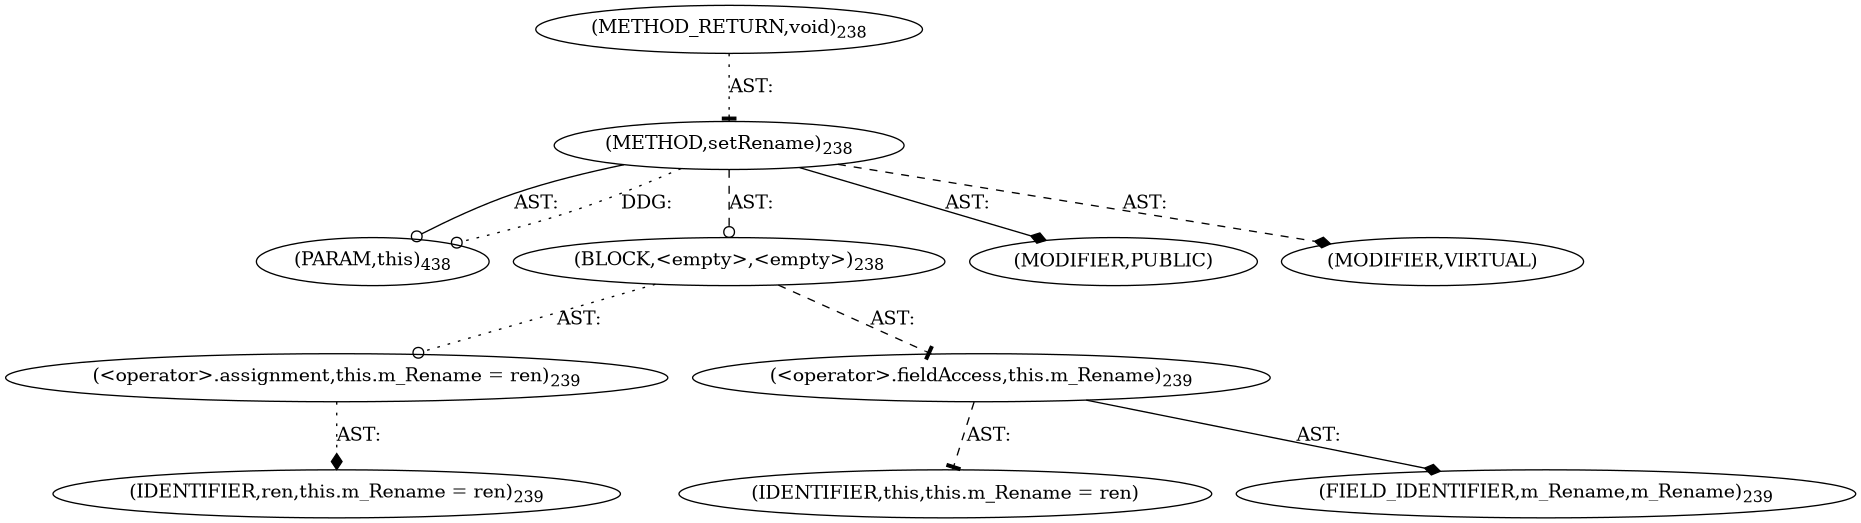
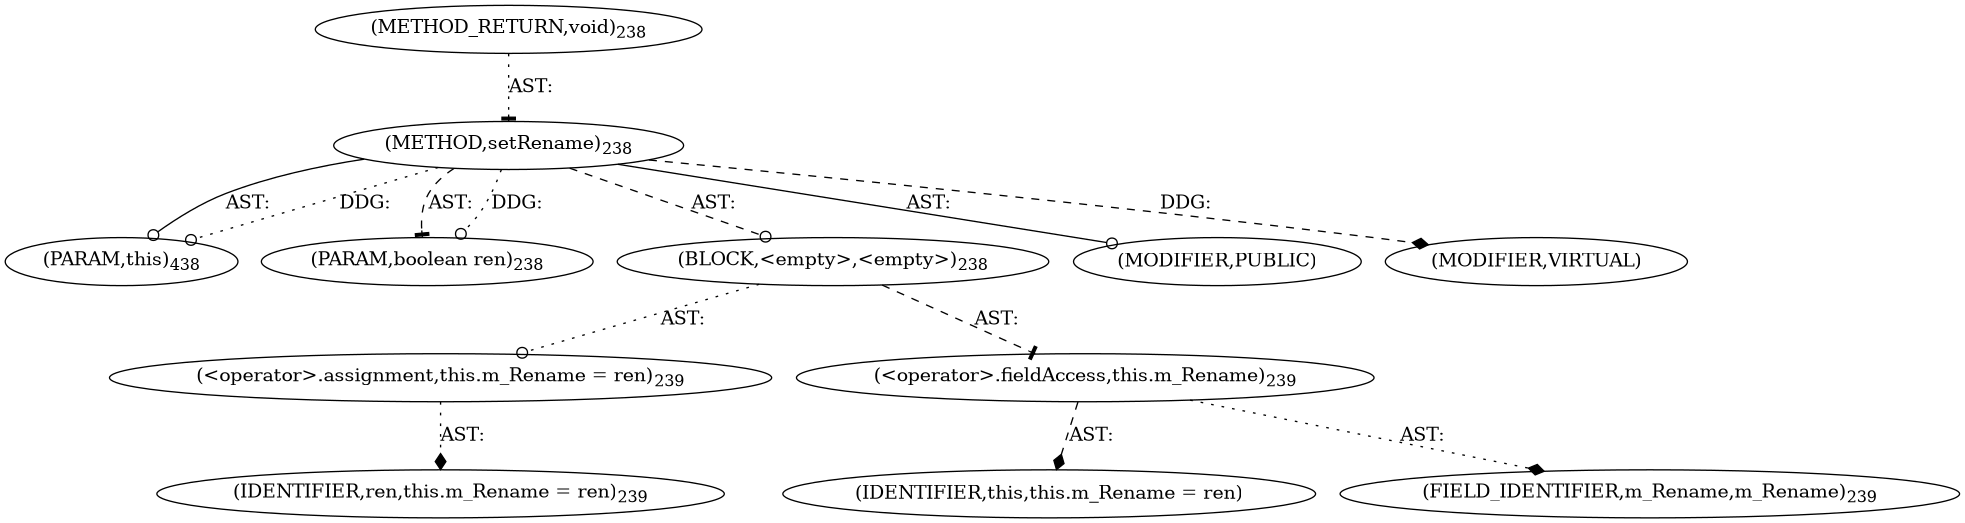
edge "(METHOD,setRename)" -> "(MODIFIER,PUBLIC)": arrowhead diamond -> odot
edge "(METHOD,setRename)" -> "(MODIFIER,VIRTUAL)": label "AST: " -> "DDG: "
node "(PARAM,boolean ren)": added
edge "(<operator>.fieldAccess,this.m_Rename)" -> "(IDENTIFIER,this,this.m_Rename = ren)": arrowhead tee -> diamond
edge "(<operator>.fieldAccess,this.m_Rename)" -> "(FIELD_IDENTIFIER,m_Rename,m_Rename)": style solid -> dotted
